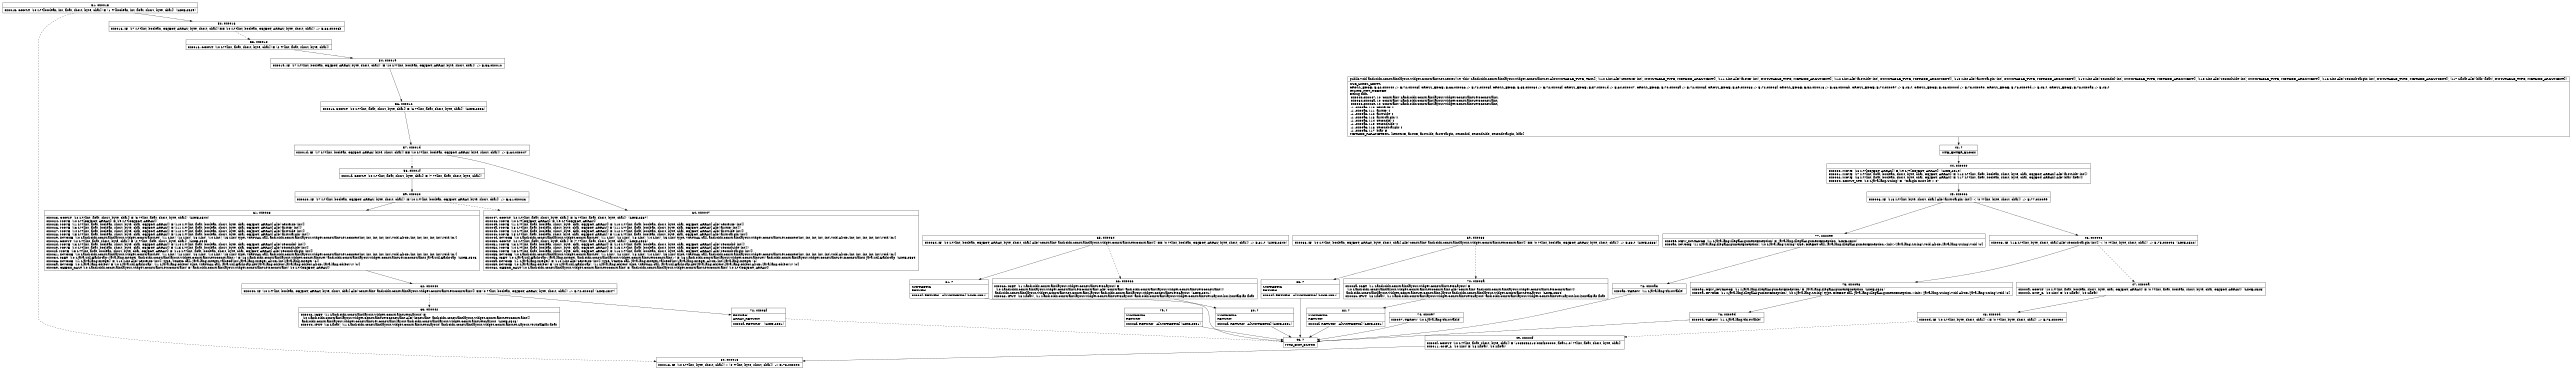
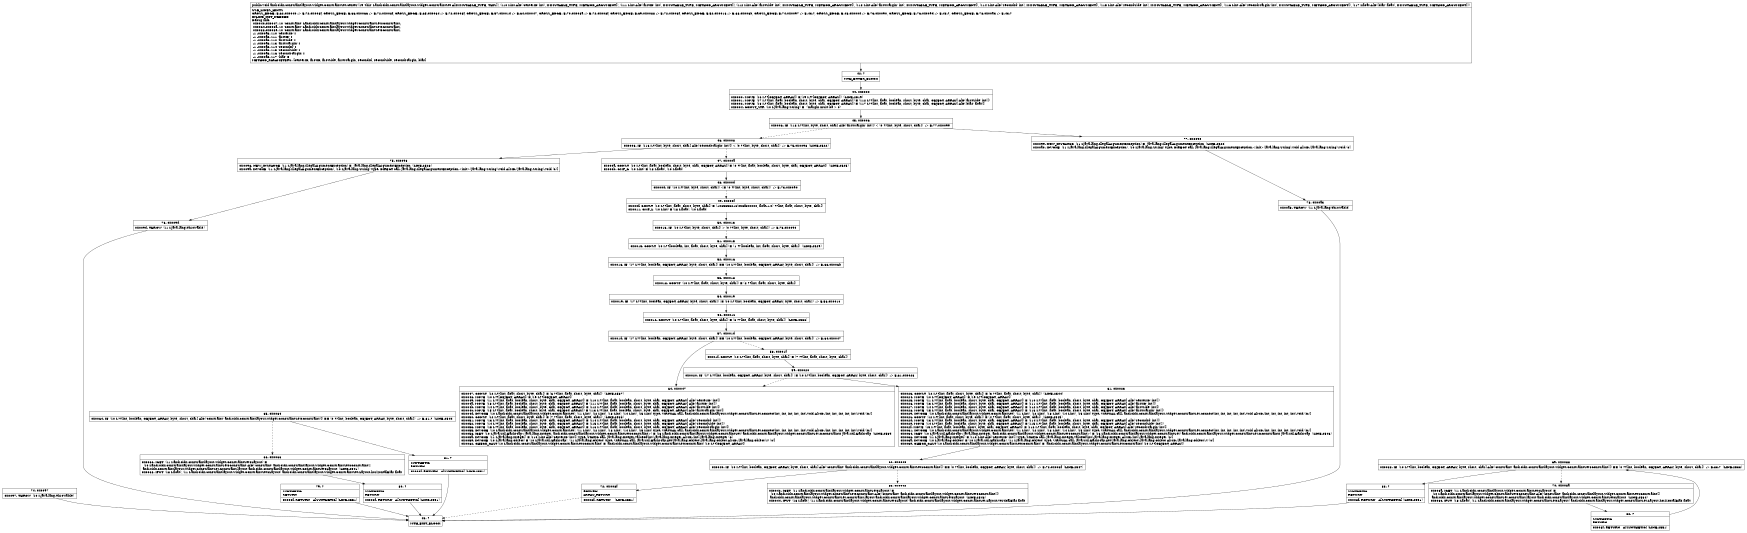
edge "45: 0x0006" -> "46: 0x0008": style solid -> dashed
edge "82: ?" -> "43: ?": now "82: ?" -> "69: 0x0088"
edge "51: 0x0015" -> "50: 0x0013": reversed
